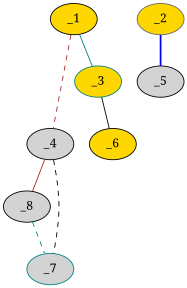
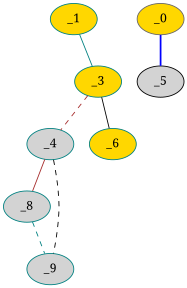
node "_1": color black -> teal
node "_2": label "_2" -> "_0"
edge "_1" -- "_4": now "_3" -- "_4"
node "_4": color black -> teal
node "_6": color black -> teal
node "_8": color black -> teal
node "_7": label "_7" -> "_9"
